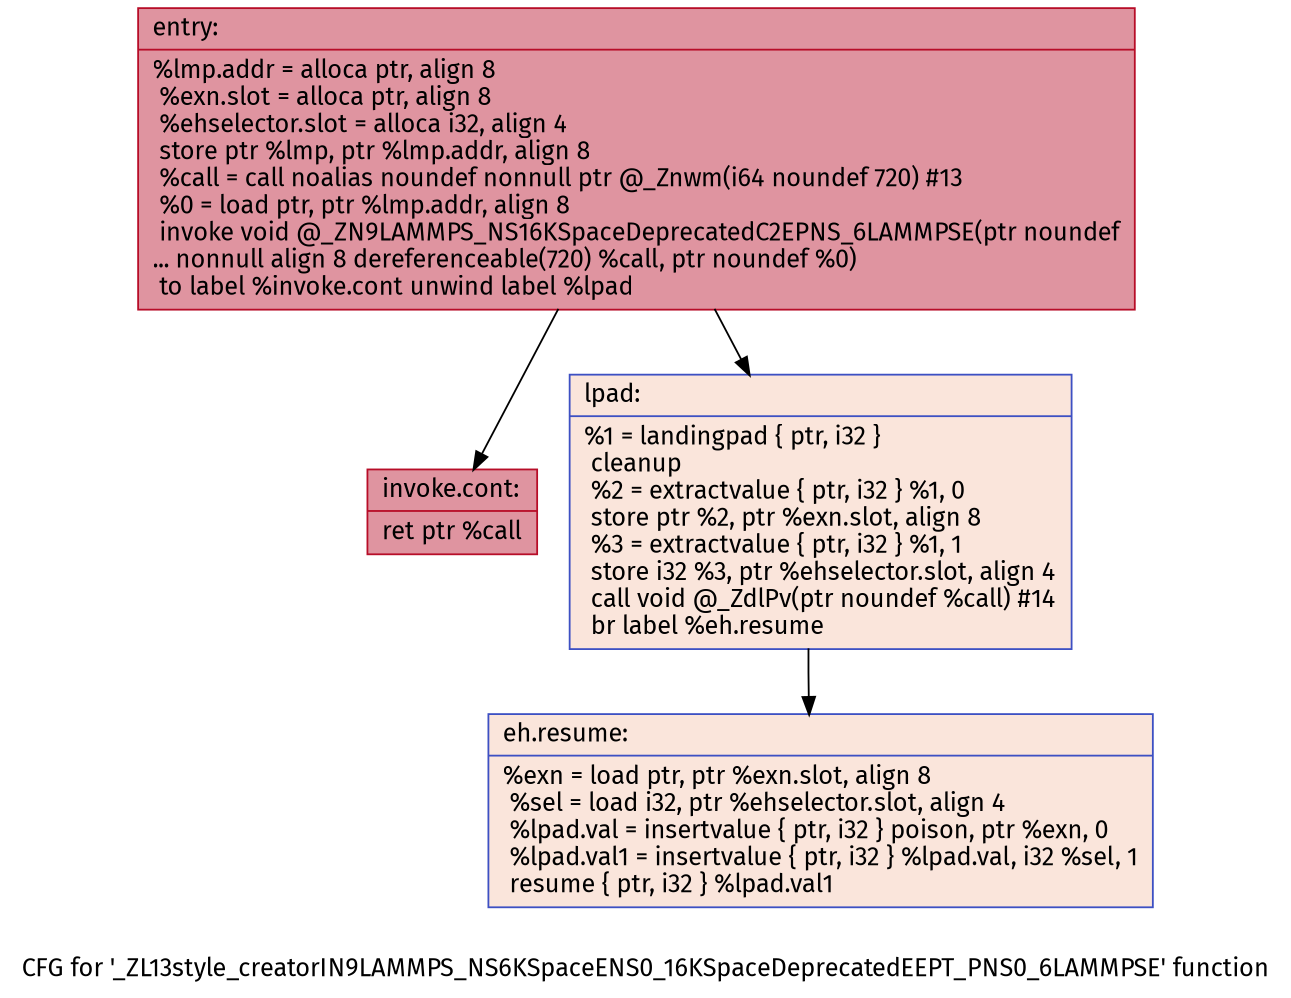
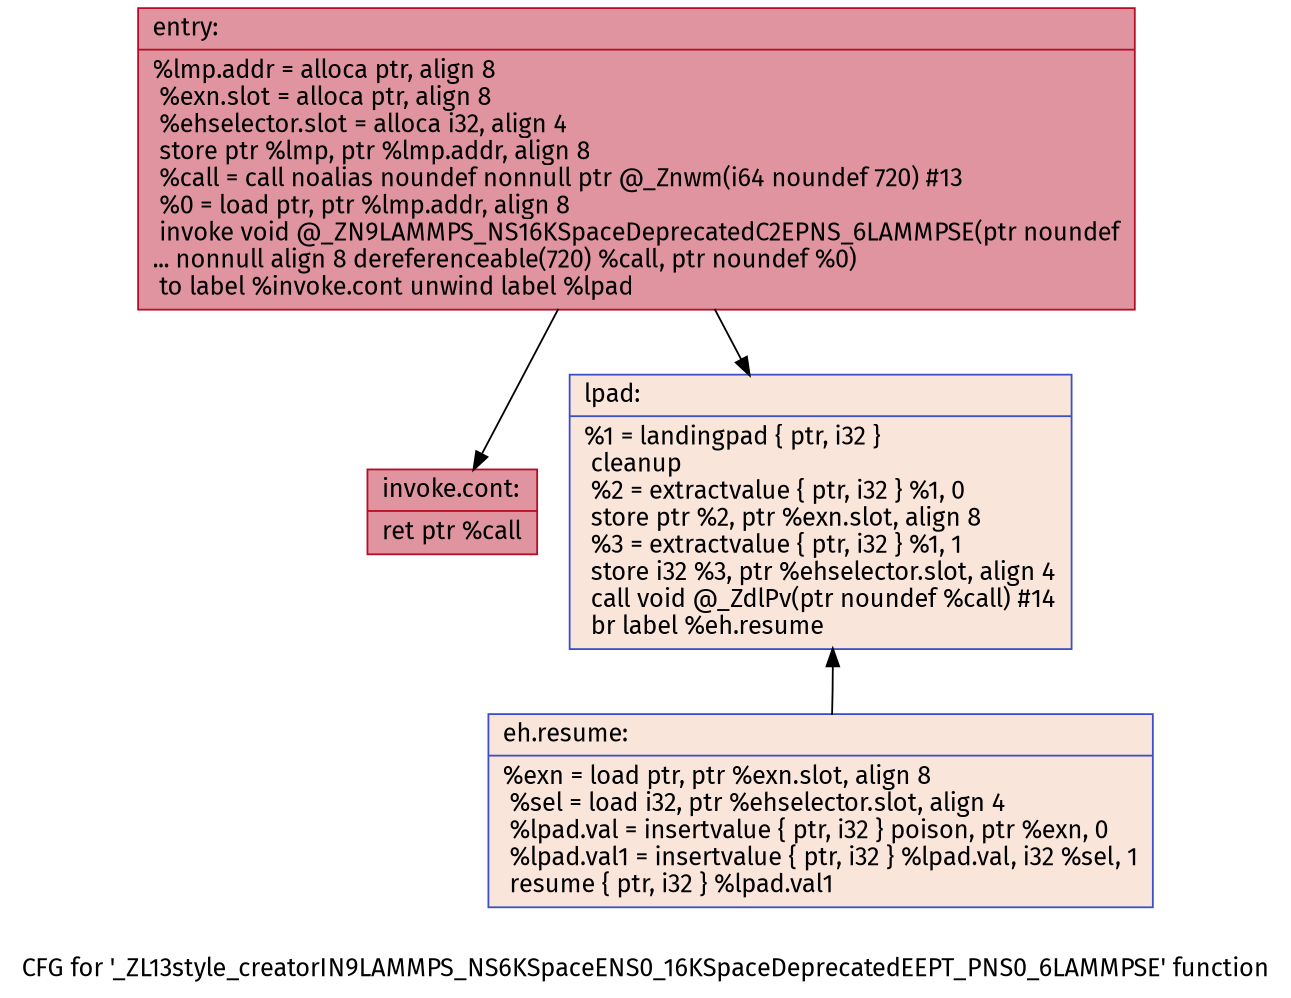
edge "lpad:" -> "eh.resume:": reversed
